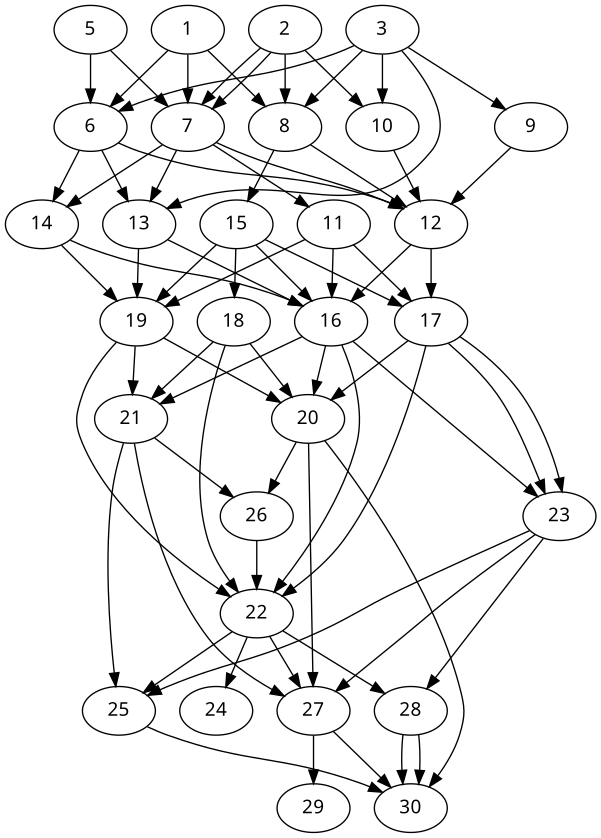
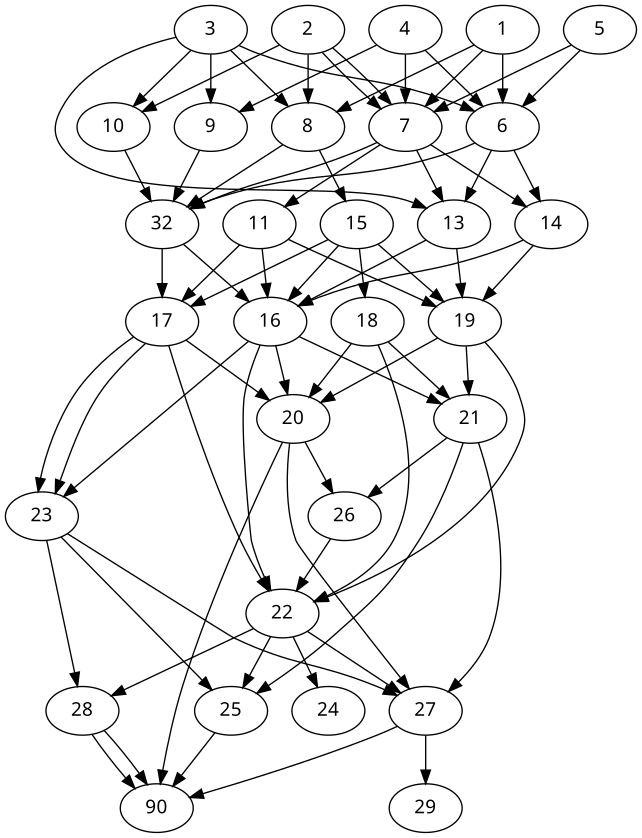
node "4": added
node "12": label "12" -> "32"
node "30": label "30" -> "90"
